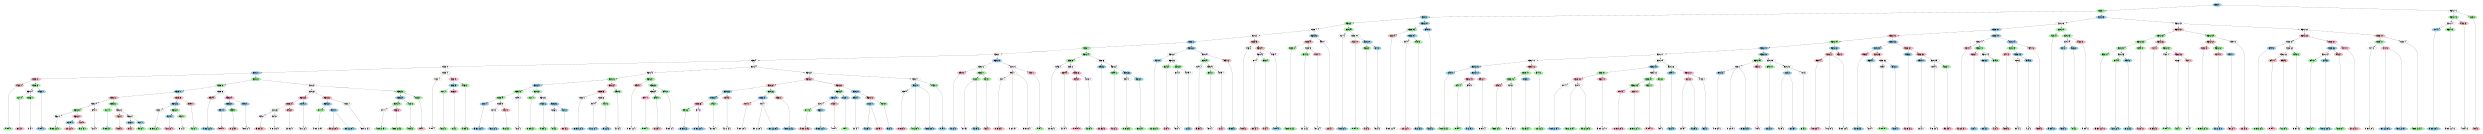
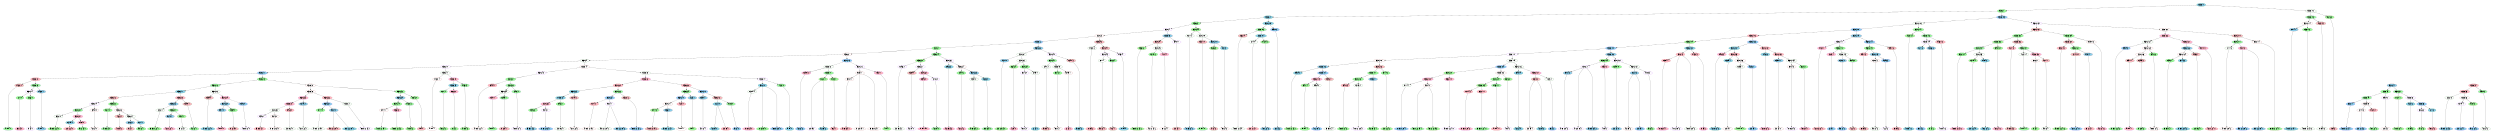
node "L5306(46)": removed
node "[D  E](3)": added
